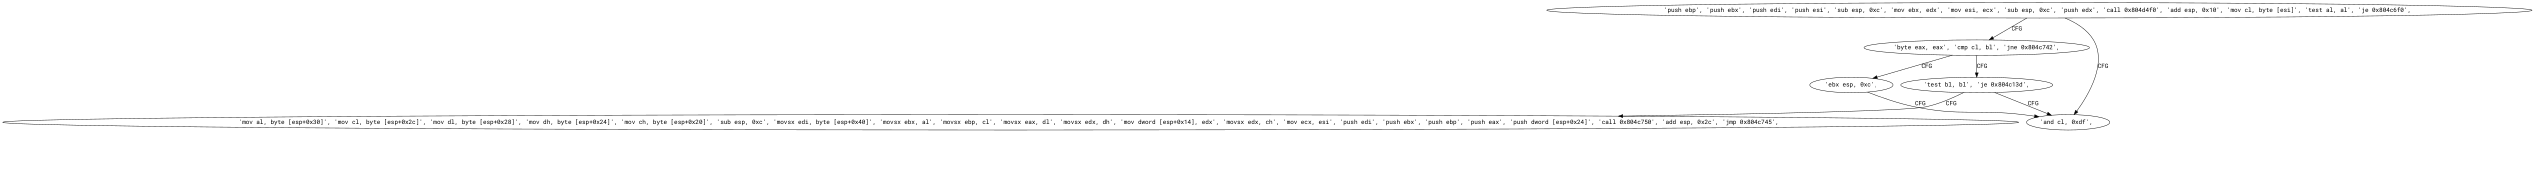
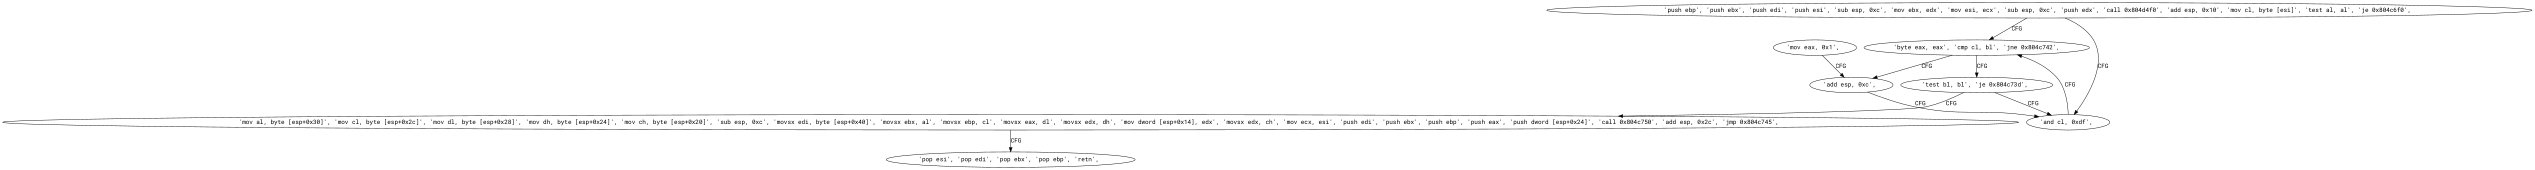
node "'mov eax, 0x1',": added
edge "'and cl, 0xdf'," -> "'byte eax, eax', 'cmp cl, bl', 'jne 0x804c742',": added, label "CFG"
node "'ebx esp, 0xc',": label "'ebx esp, 0xc'," -> "'add esp, 0xc',"
node "'test bl, bl', 'je 0x804c13d',": label "'test bl, bl', 'je 0x804c13d'," -> "'test bl, bl', 'je 0x804c73d',"
node "'pop esi', 'pop edi', 'pop ebx', 'pop ebp', 'retn',": added
